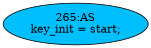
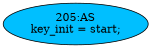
node "265:AS key_init = start;": label "265:AS key_init = start;" -> "205:AS key_init = start;"
